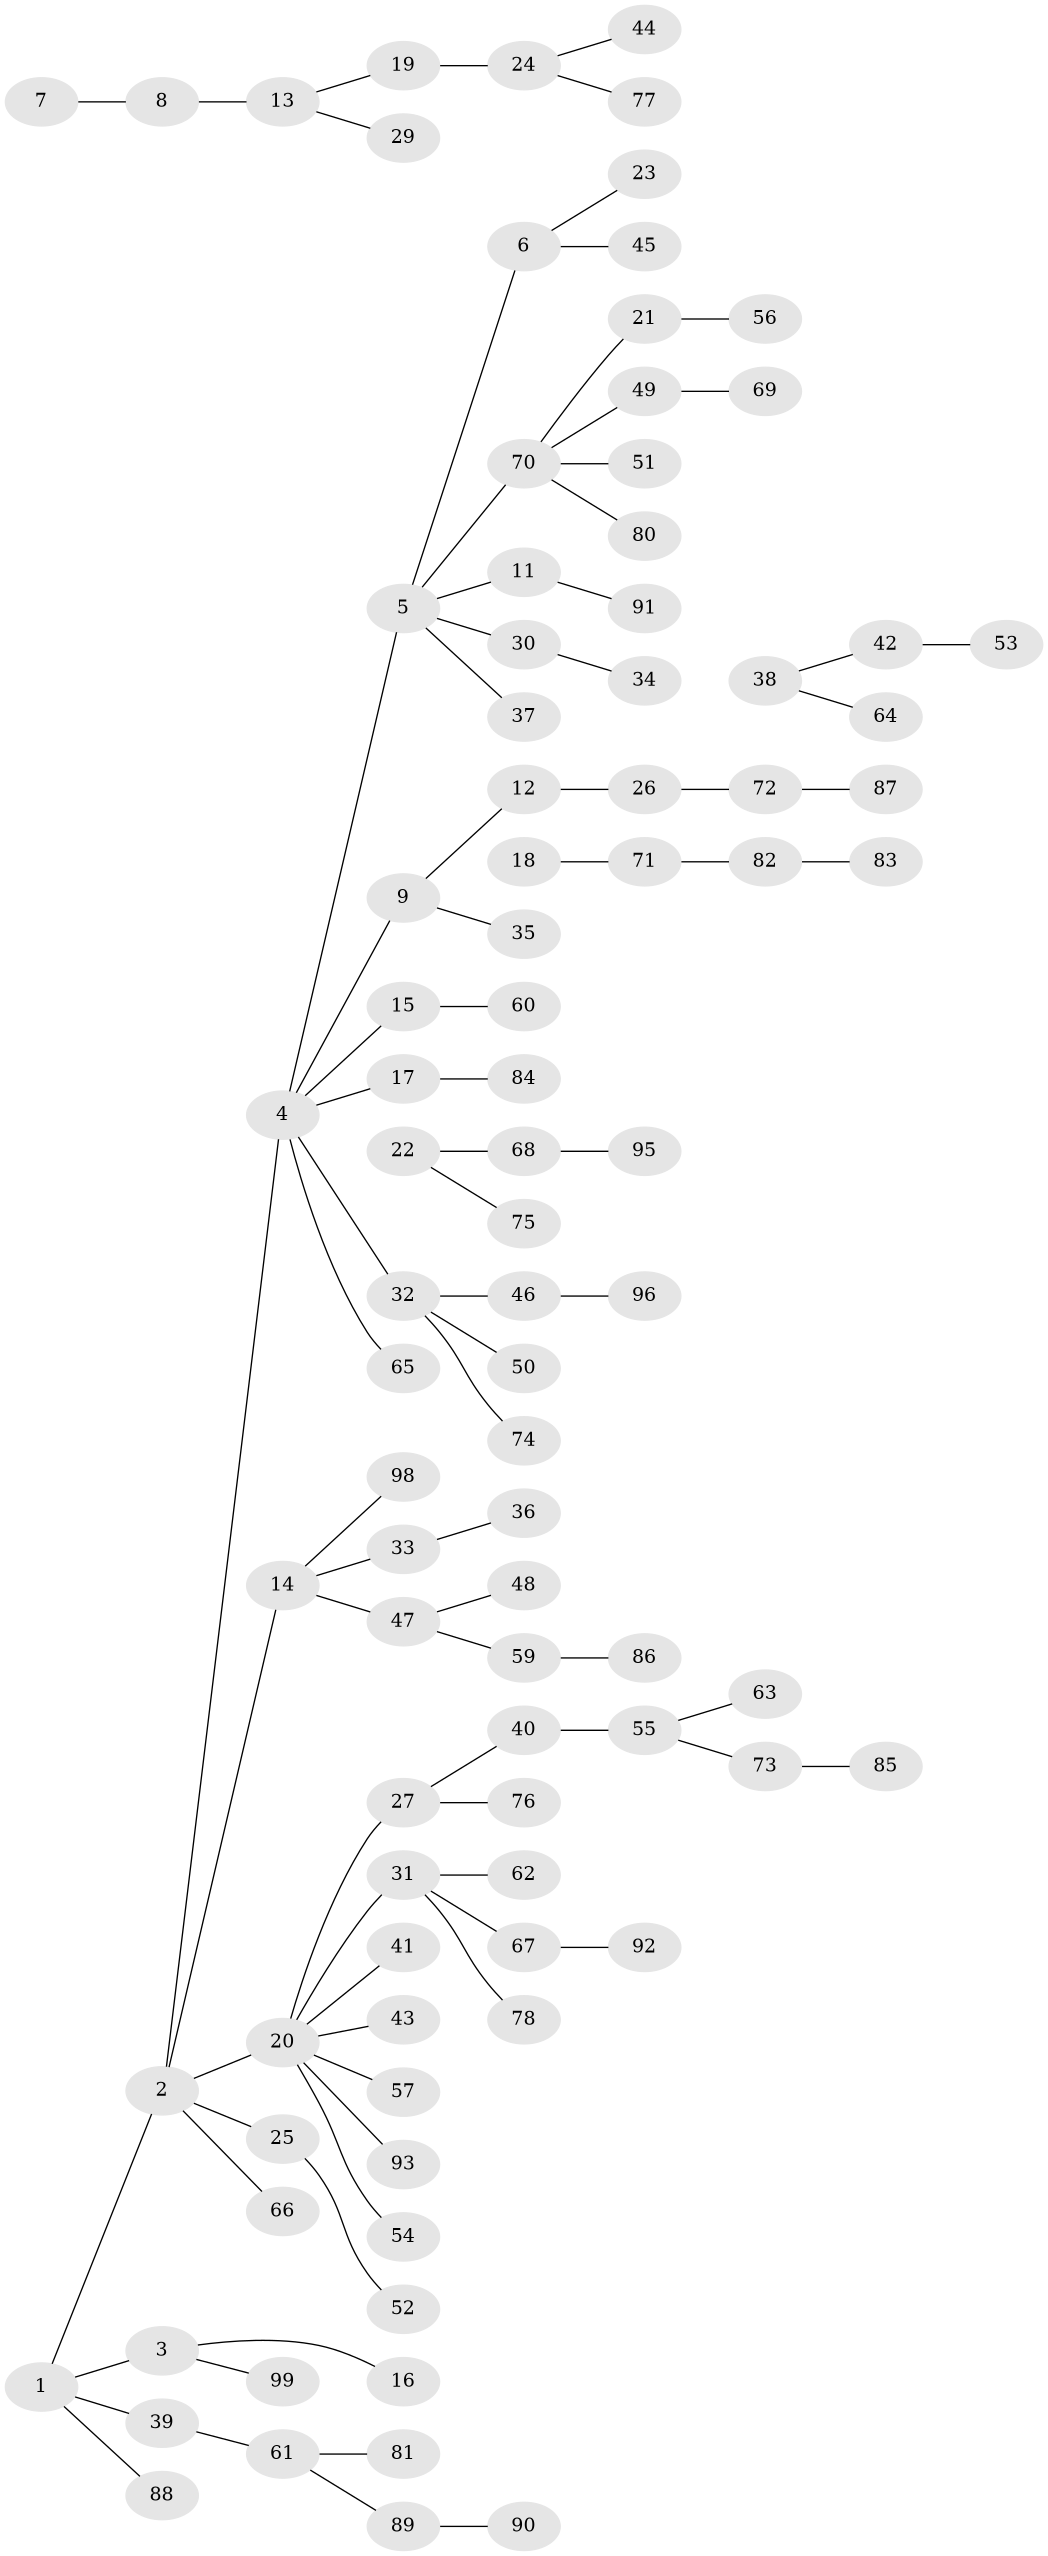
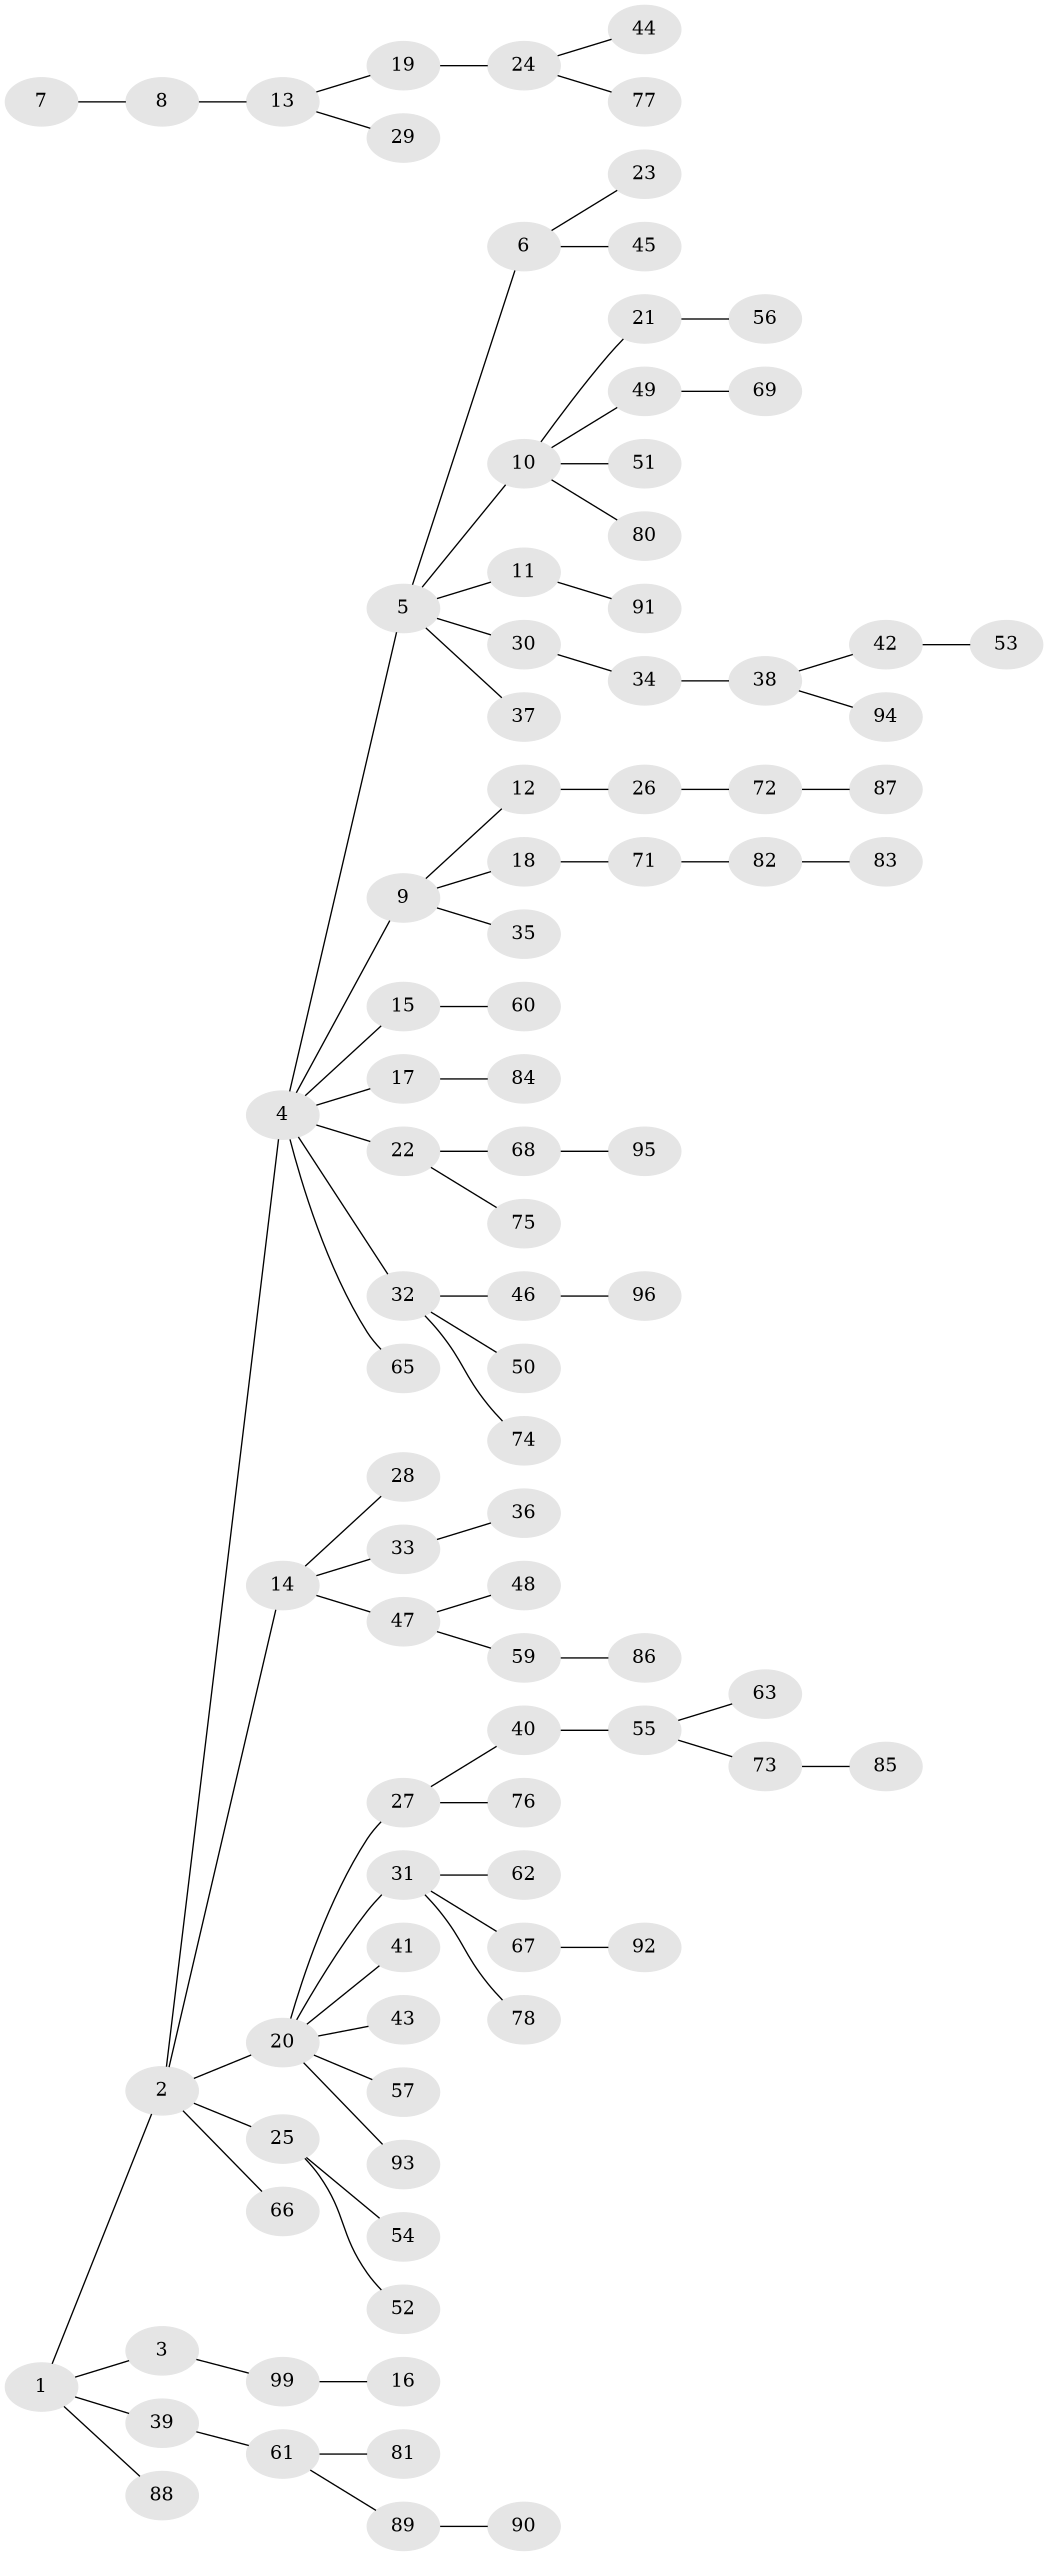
node "70": label "70" -> "10"
edge "34" -- "38": added
node "64": label "64" -> "94"
edge "18" -- "9": added
edge "4" -- "22": added
node "98": label "98" -> "28"
edge "20" -- "54": now "25" -- "54"
edge "3" -- "16": now "99" -- "16"
